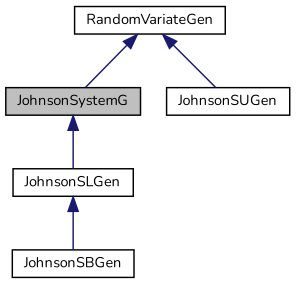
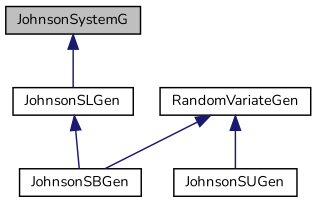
edge "JohnsonSystemG" -> "RandomVariateGen": now "JohnsonSBGen" -> "RandomVariateGen"
